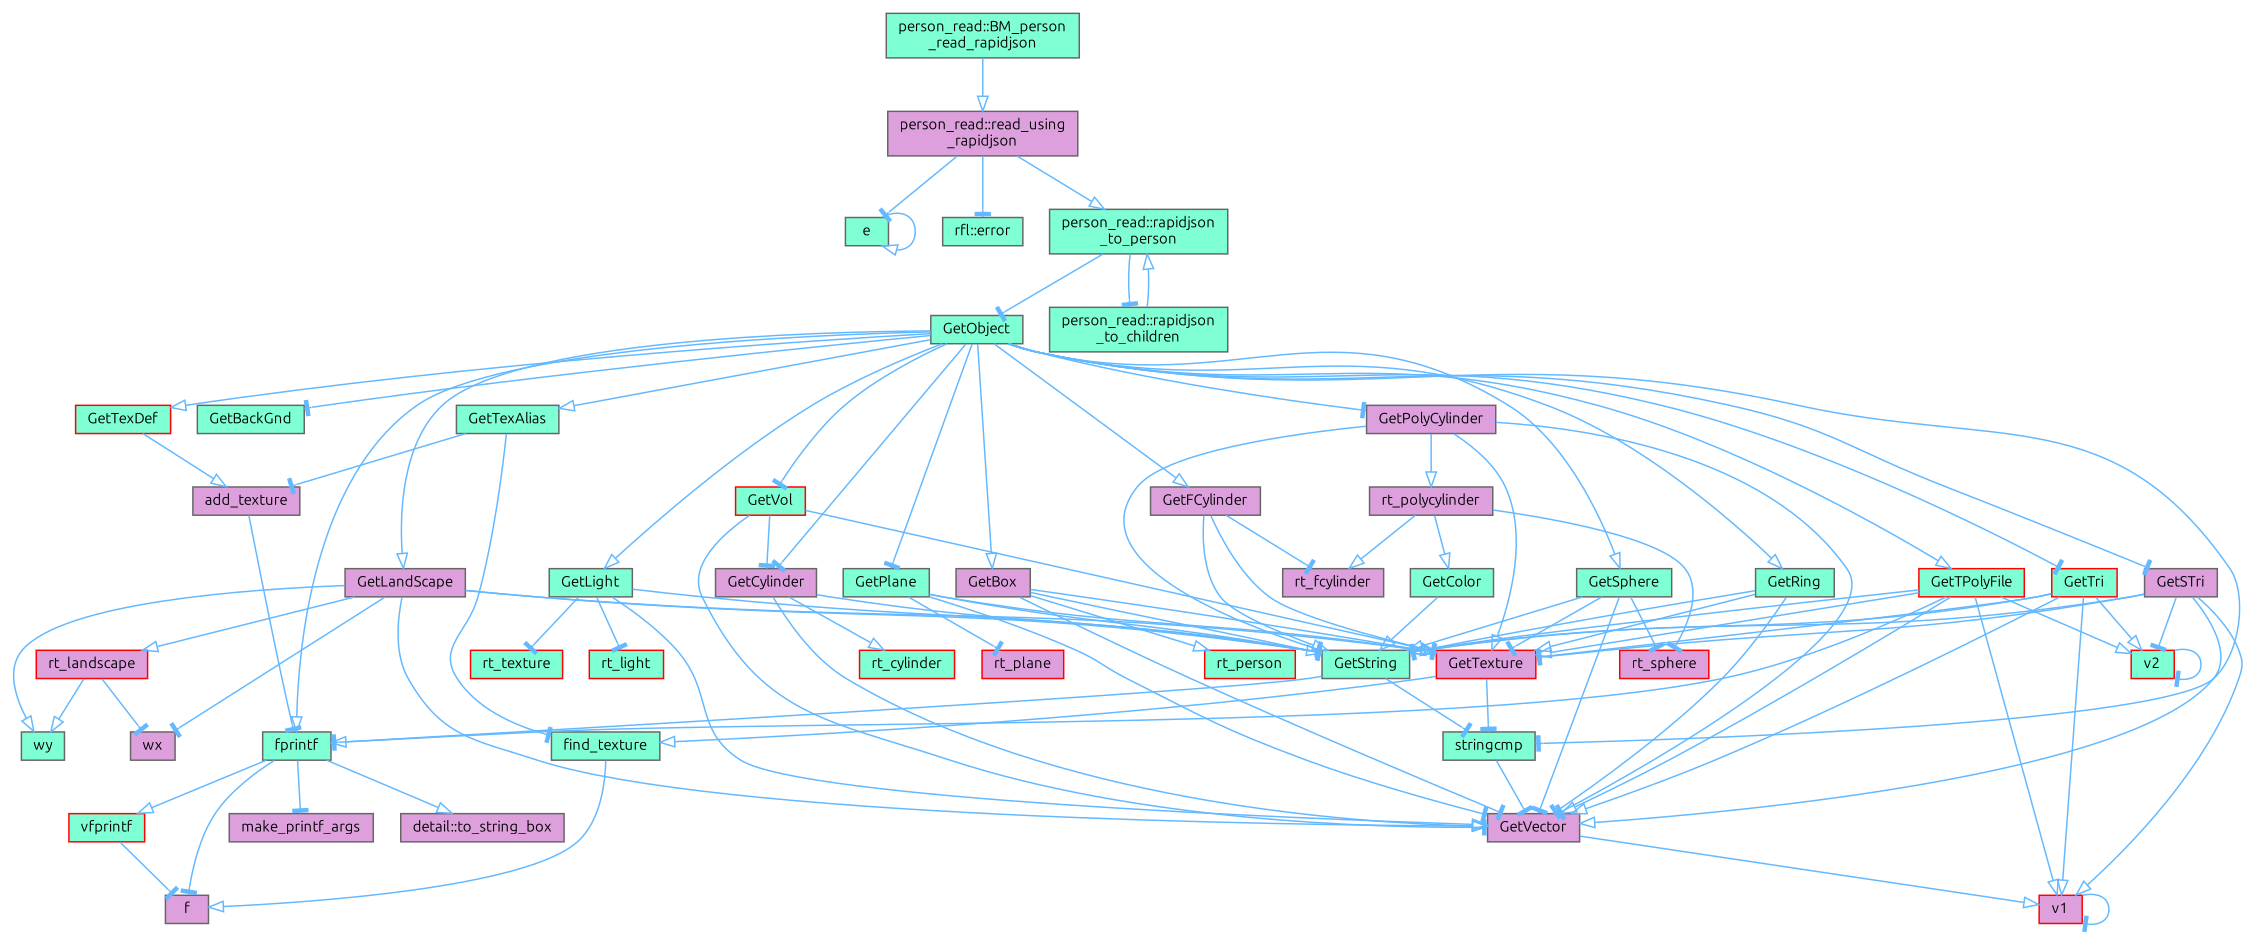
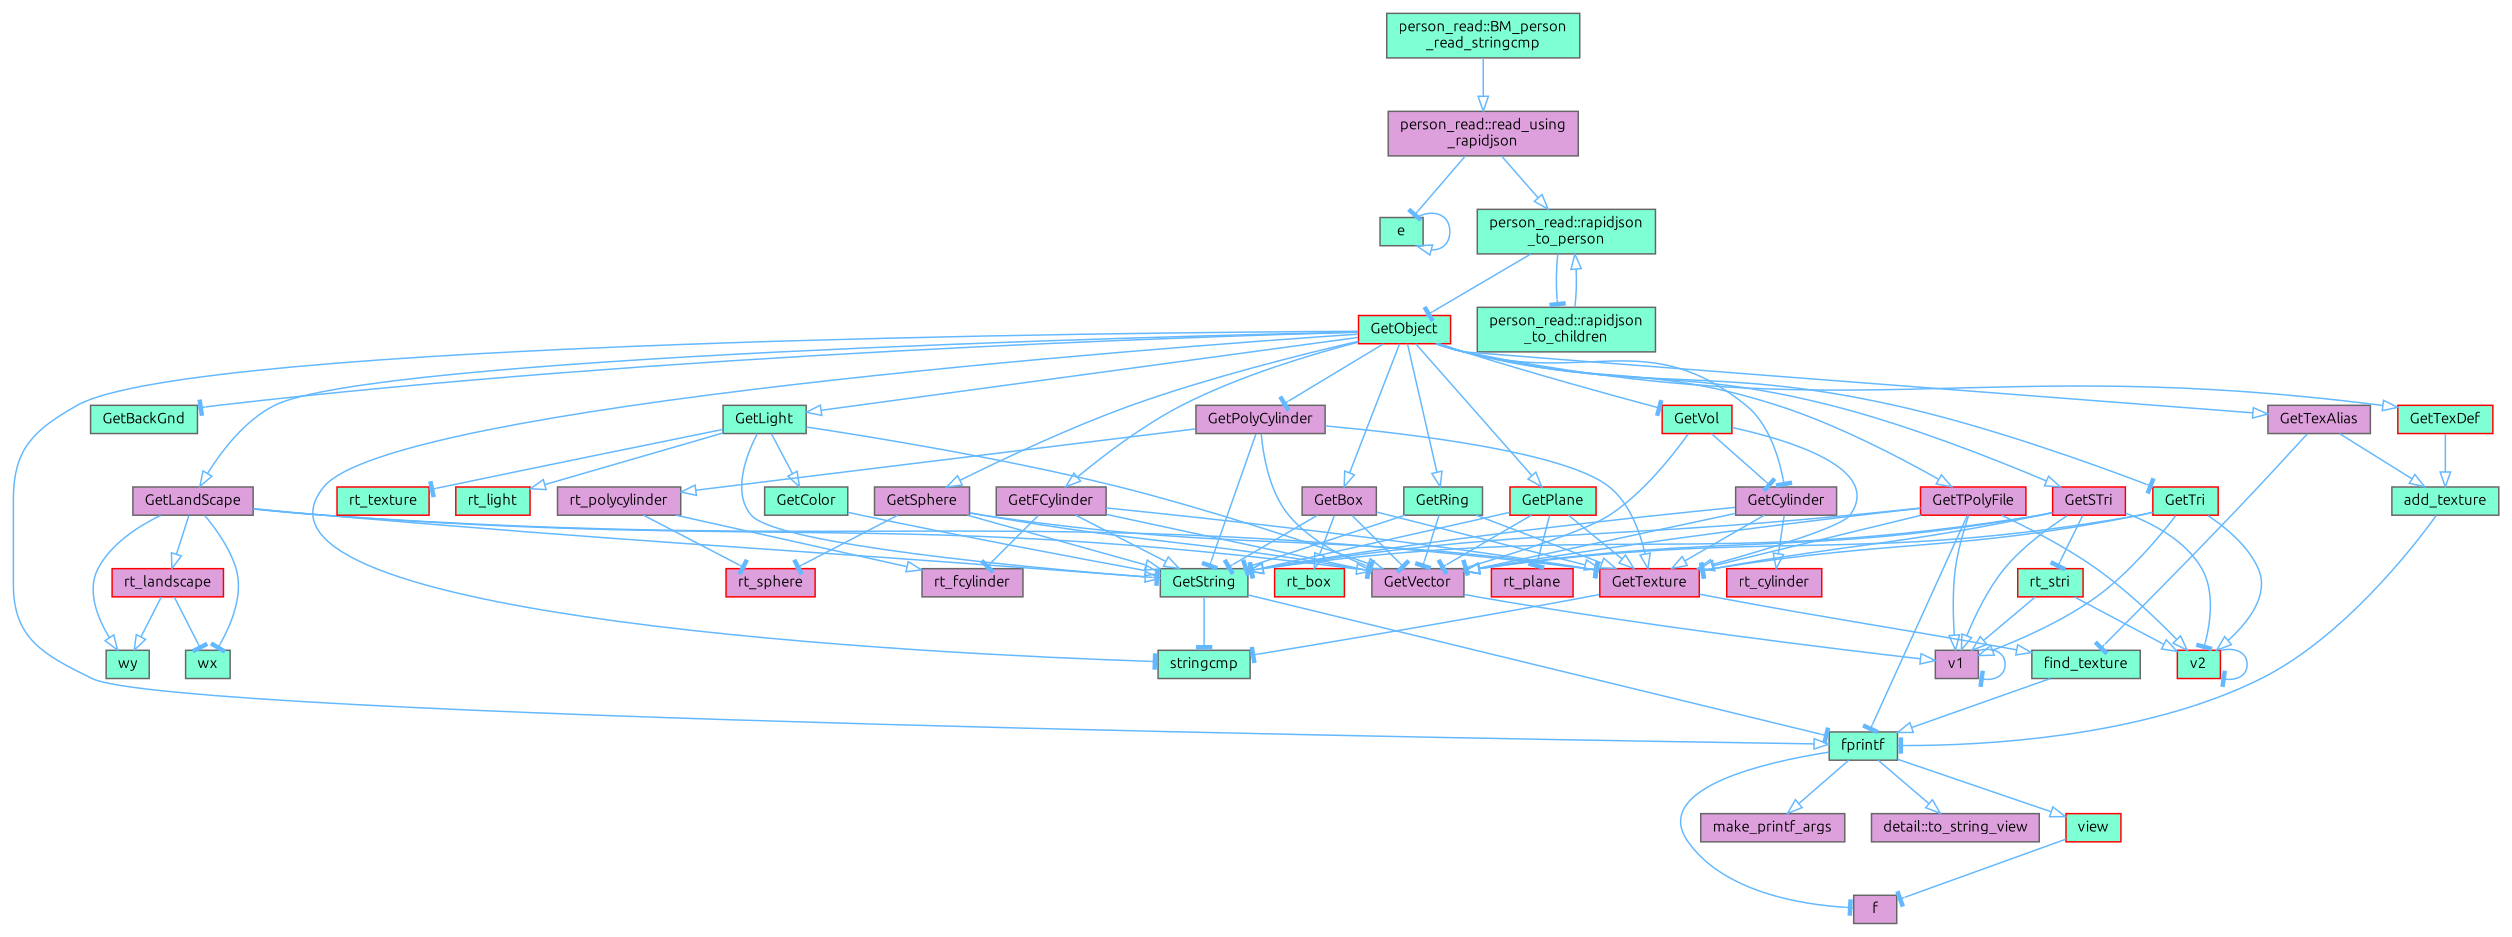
node "person_read::BM_person _read_rapidjson": label "person_read::BM_person _read_rapidjson" -> "person_read::BM_person _read_stringcmp"
node "rfl::error": removed
node "GetObject": color grey40 -> red
edge "GetObject" -> "GetSTri": arrowhead tee -> onormal
node "GetTexAlias": fillcolor aquamarine -> plum
edge "GetObject" -> "GetPlane": arrowhead tee -> onormal
edge "GetTexAlias" -> "add_texture": arrowhead tee -> onormal
node "add_texture": fillcolor plum -> aquamarine
edge "rt_polycylinder" -> "GetColor": now "GetLight" -> "GetColor"
edge "GetCylinder" -> "GetTexture": added
node "GetPlane": color grey40 -> red
node "GetSphere": fillcolor aquamarine -> plum
node "GetTPolyFile": fillcolor aquamarine -> plum
node "rt_stri": added
node "GetSTri": color grey40 -> red
edge "GetLight" -> "GetString": arrowhead tee -> onormal
edge "GetLight" -> "rt_light": arrowhead tee -> onormal
edge "GetTri" -> "GetString": removed
node "rt_cylinder": fillcolor aquamarine -> plum
node "rt_person": label "rt_person" -> "rt_box"
edge "GetTPolyFile" -> "fprintf": arrowhead onormal -> tee
node "wx": fillcolor plum -> aquamarine
edge "fprintf" -> "make_printf_args": arrowhead tee -> onormal
edge "stringcmp" -> "GetVector": now "GetFCylinder" -> "GetVector"
node "vfprintf": label "vfprintf" -> "view"
node "detail::to_string_box": label "detail::to_string_box" -> "detail::to_string_view"
edge "find_texture" -> "f": now "find_texture" -> "fprintf"
node "v1": color red -> grey40
